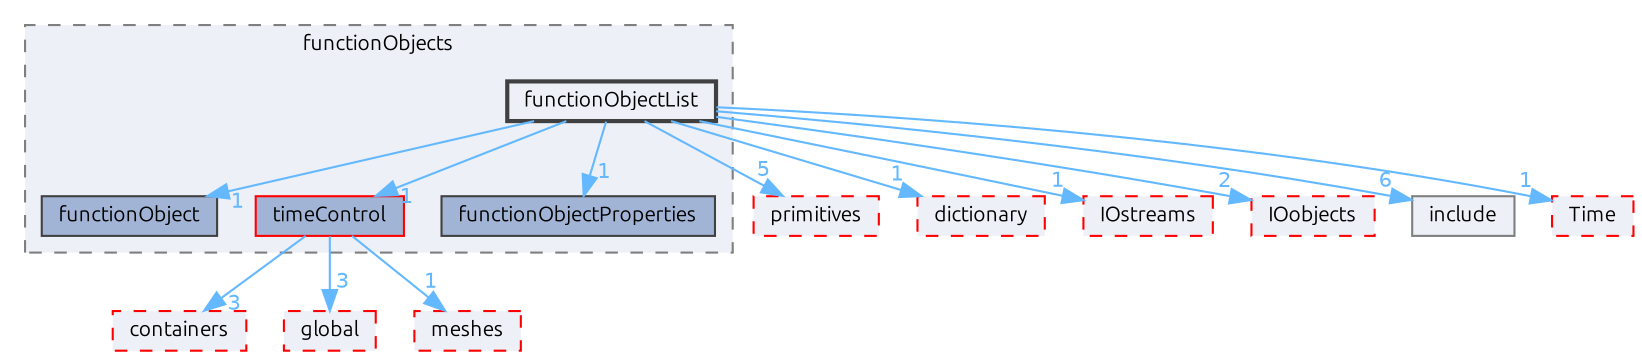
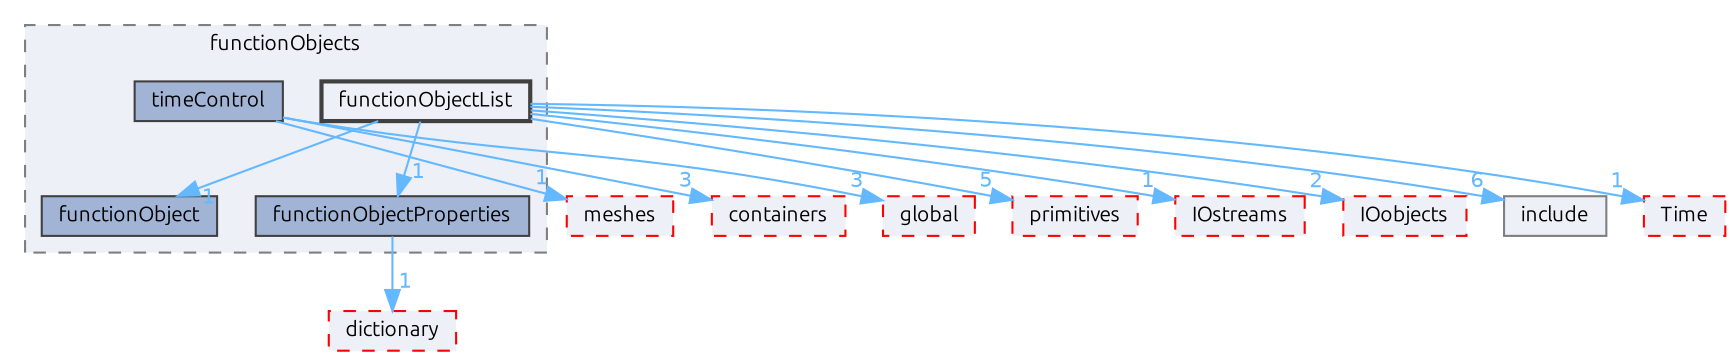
edge "functionObjectList" -> "timeControl": removed
edge "functionObjectList" -> "dictionary": now "functionObjectProperties" -> "dictionary"
node "timeControl": color red -> grey25
